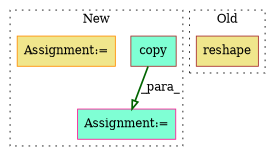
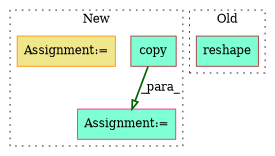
node "reshape": fillcolor khaki -> aquamarine
